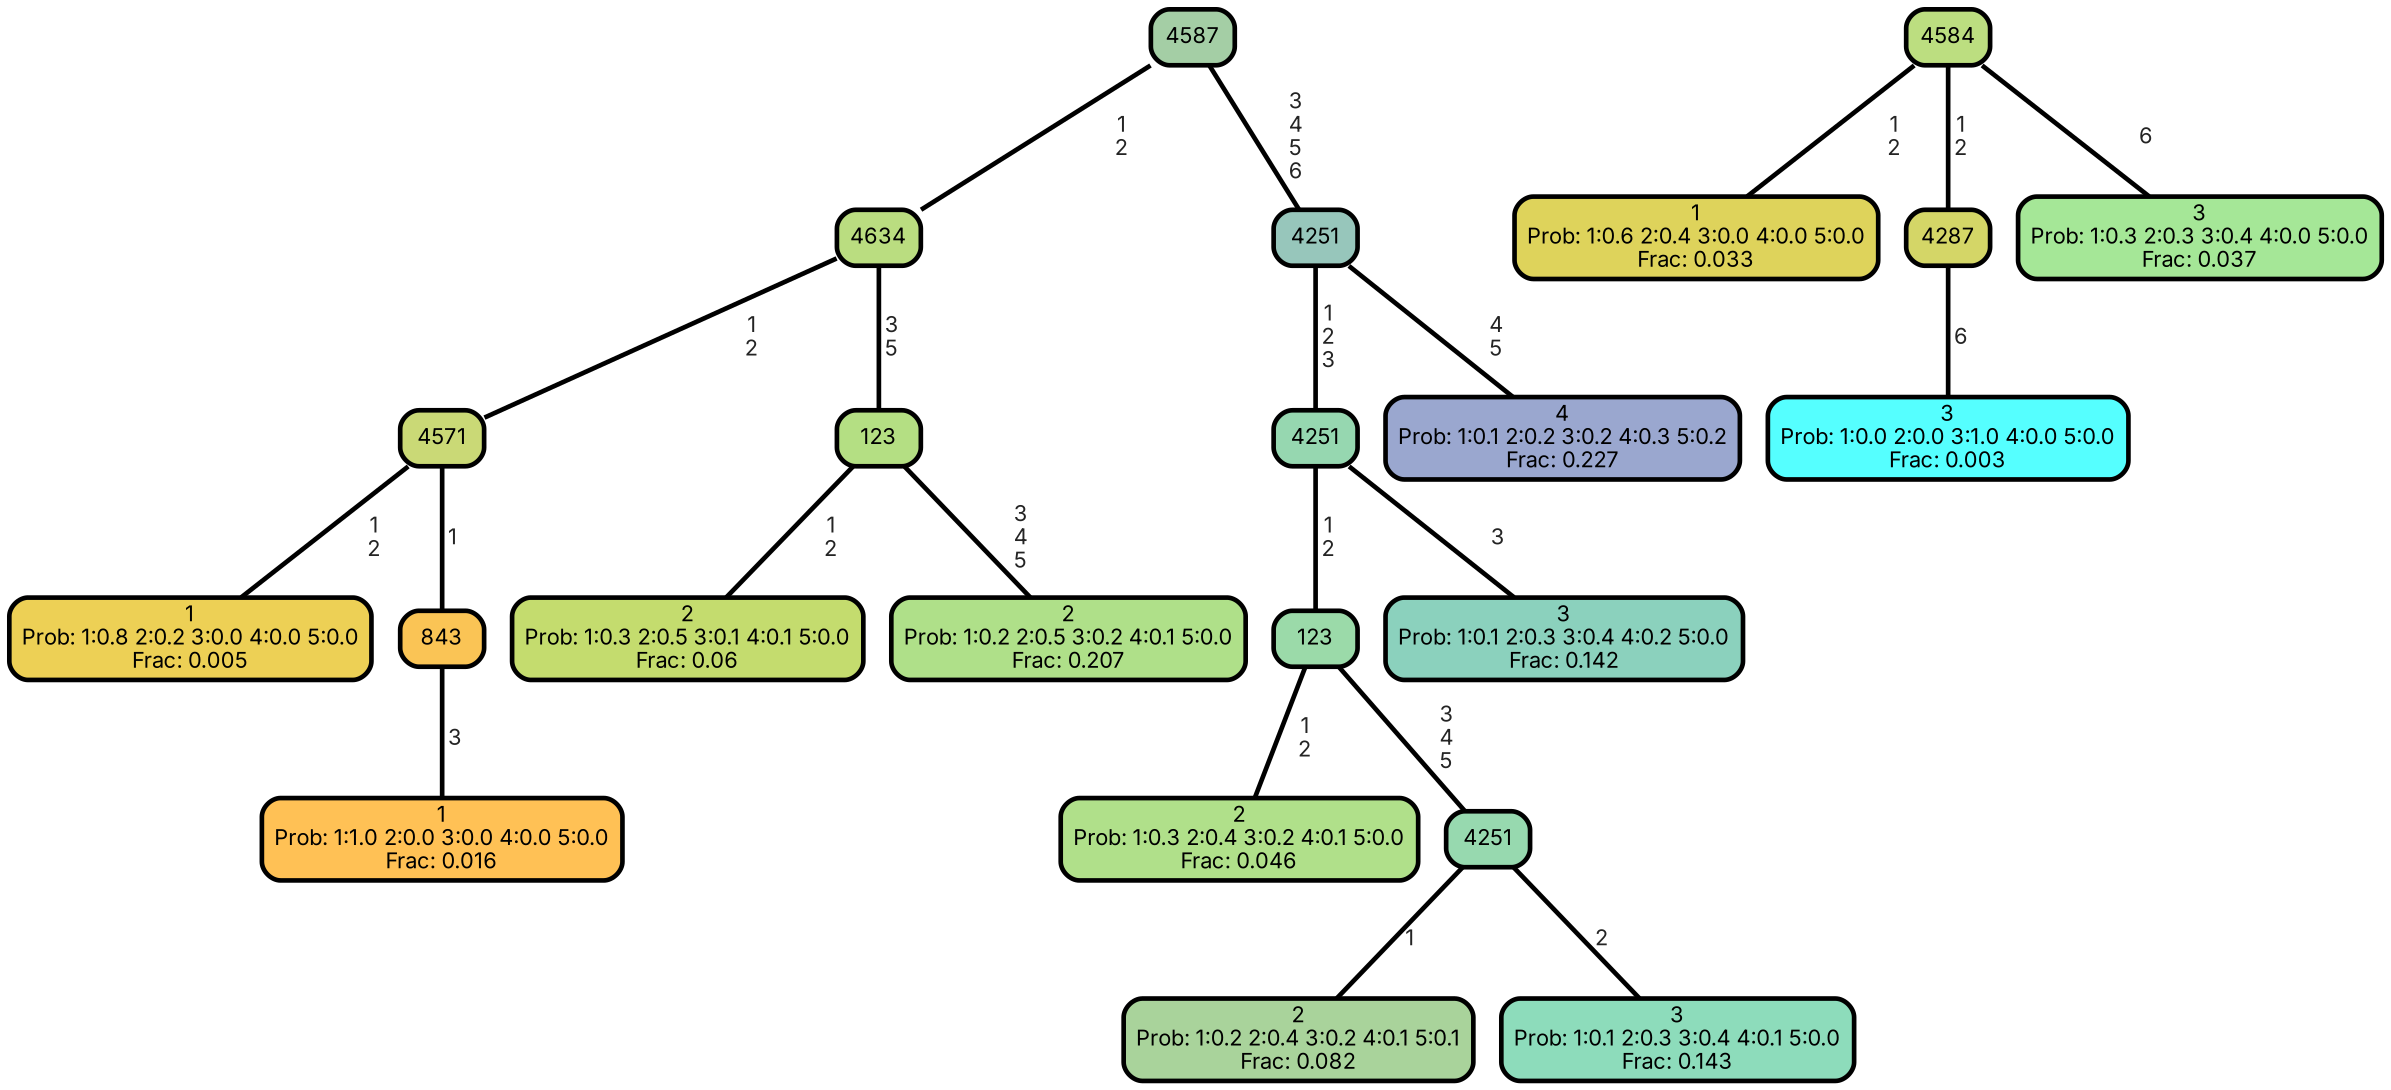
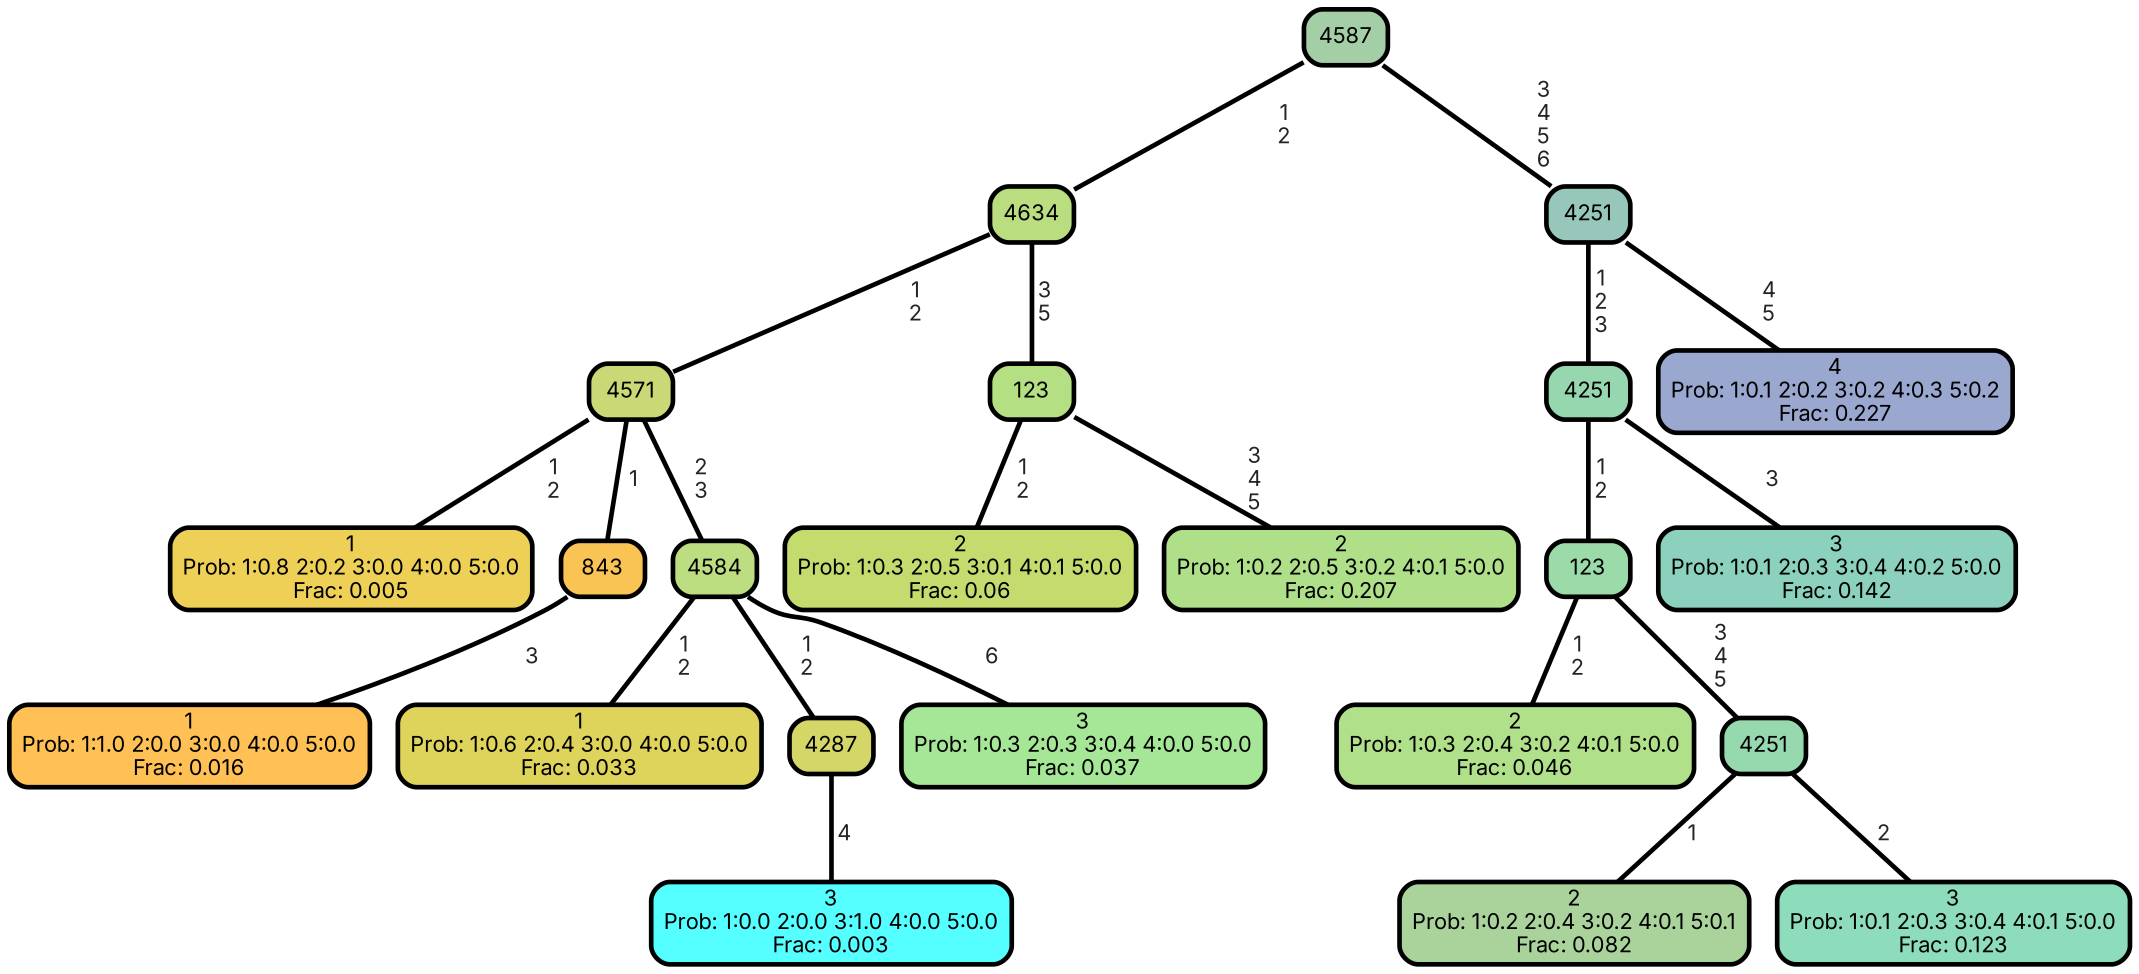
edge "4287" -- "3 Prob: 1:0.0 2:0.0 3:1.0 4:0.0 5:0.0 Frac: 0.003": label " 6" -> " 4"
edge "4571" -- "4584": added, label "2 3"
node "3 Prob: 1:0.1 2:0.3 3:0.4 4:0.1 5:0.0 Frac: 0.143": label "3 Prob: 1:0.1 2:0.3 3:0.4 4:0.1 5:0.0 Frac: 0.143" -> "3 Prob: 1:0.1 2:0.3 3:0.4 4:0.1 5:0.0 Frac: 0.123"
